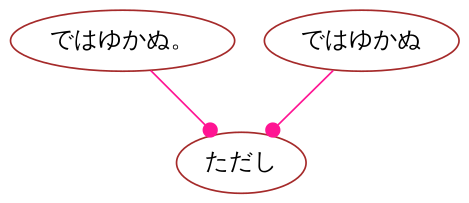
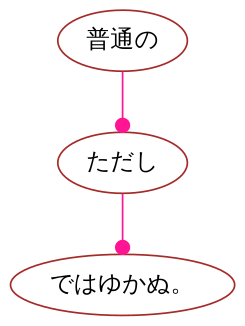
node "ではゆかぬ": label "ではゆかぬ" -> "普通の"
edge "ではゆかぬ。" -> "ただし": reversed
